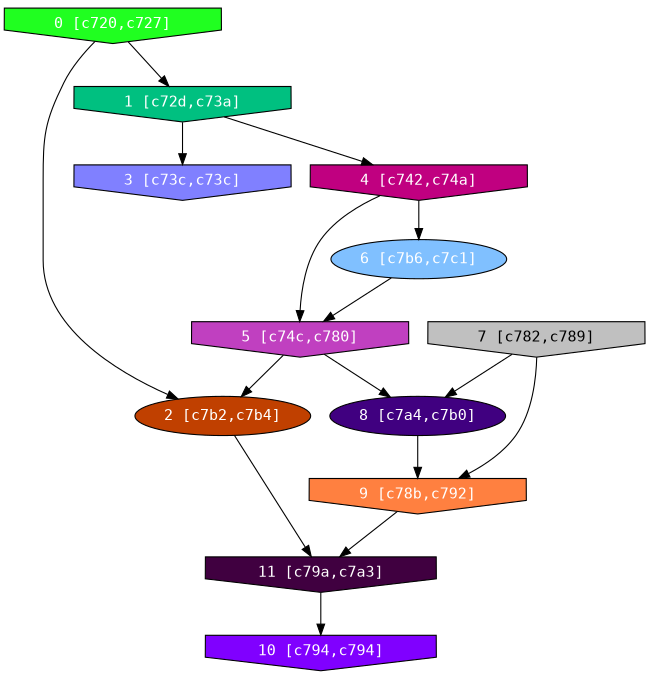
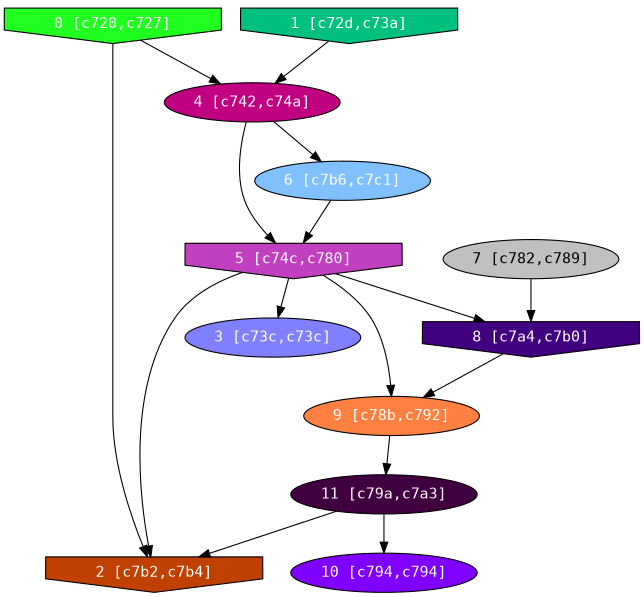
edge "0 [c720,c727]" -> "1 [c72d,c73a]": now "0 [c720,c727]" -> "4 [c742,c74a]"
edge "1 [c72d,c73a]" -> "3 [c73c,c73c]": now "5 [c74c,c780]" -> "3 [c73c,c73c]"
node "3 [c73c,c73c]": shape invhouse -> ellipse
node "4 [c742,c74a]": shape invhouse -> ellipse
node "7 [c782,c789]": shape invhouse -> ellipse
node "2 [c7b2,c7b4]": shape ellipse -> invhouse
node "8 [c7a4,c7b0]": shape ellipse -> invhouse
edge "7 [c782,c789]" -> "9 [c78b,c792]": now "5 [c74c,c780]" -> "9 [c78b,c792]"
edge "2 [c7b2,c7b4]" -> "11 [c79a,c7a3]": reversed
node "9 [c78b,c792]": shape invhouse -> ellipse
node "11 [c79a,c7a3]": shape invhouse -> ellipse
node "10 [c794,c794]": shape invhouse -> ellipse
